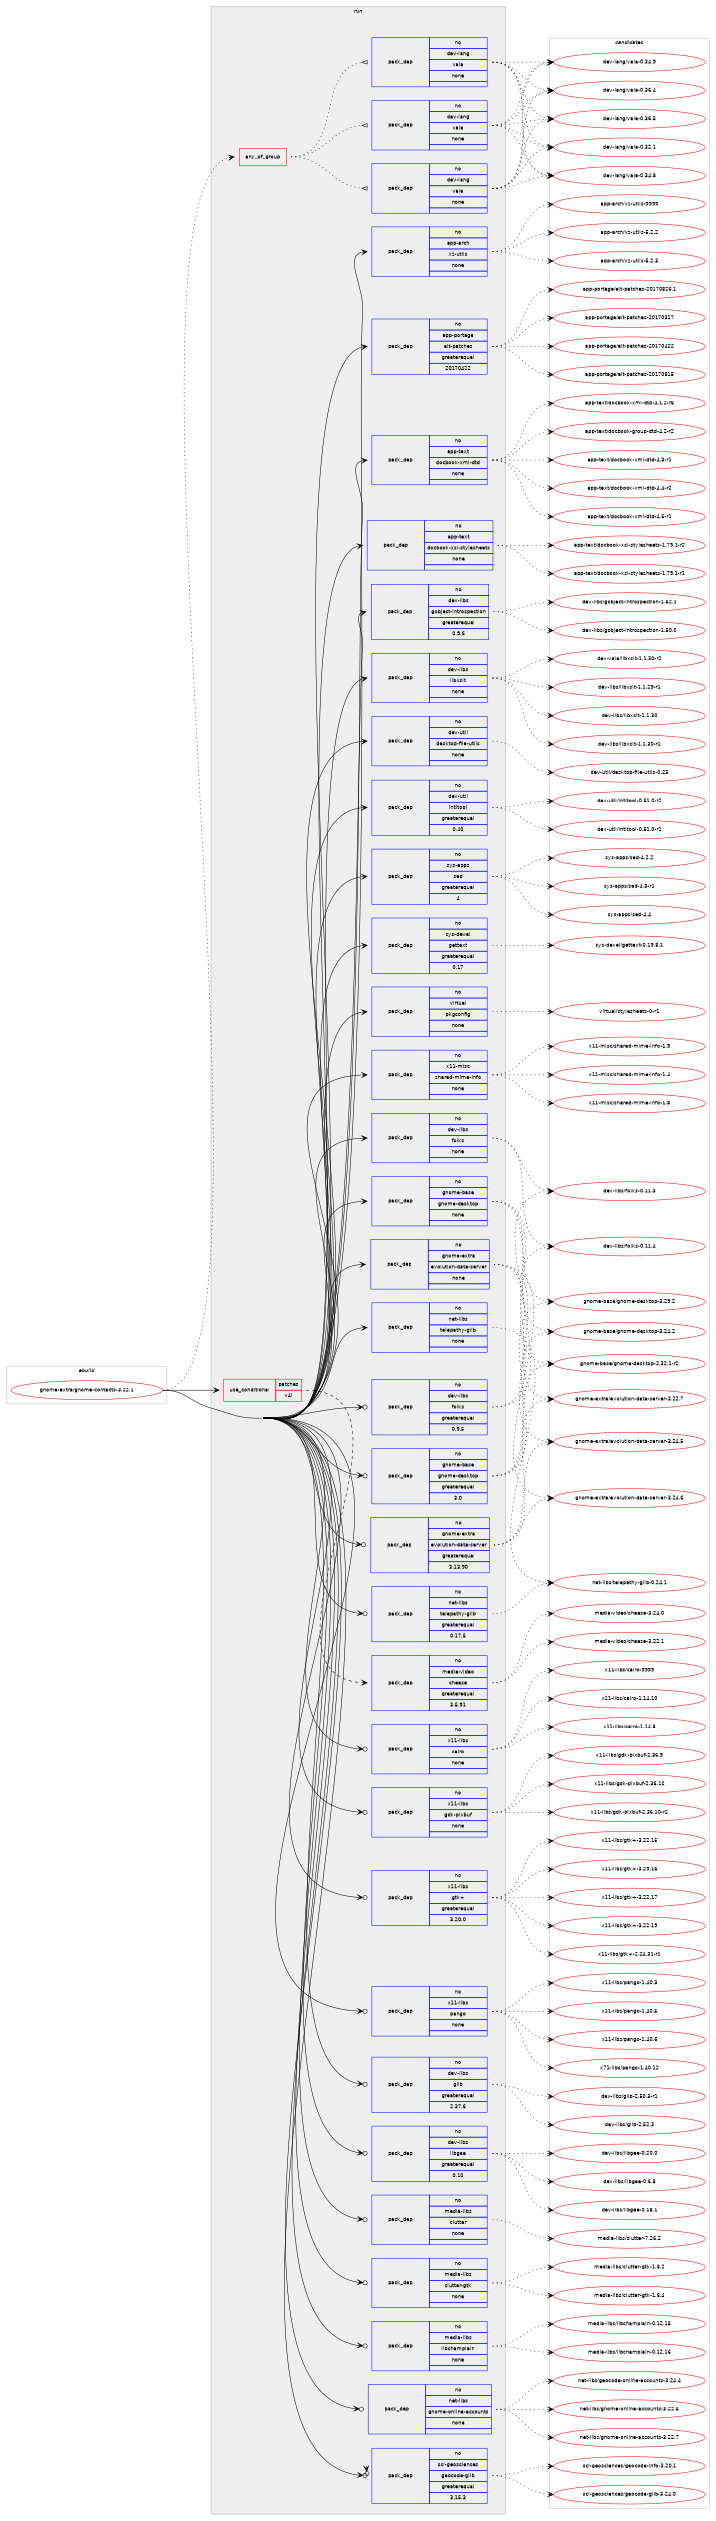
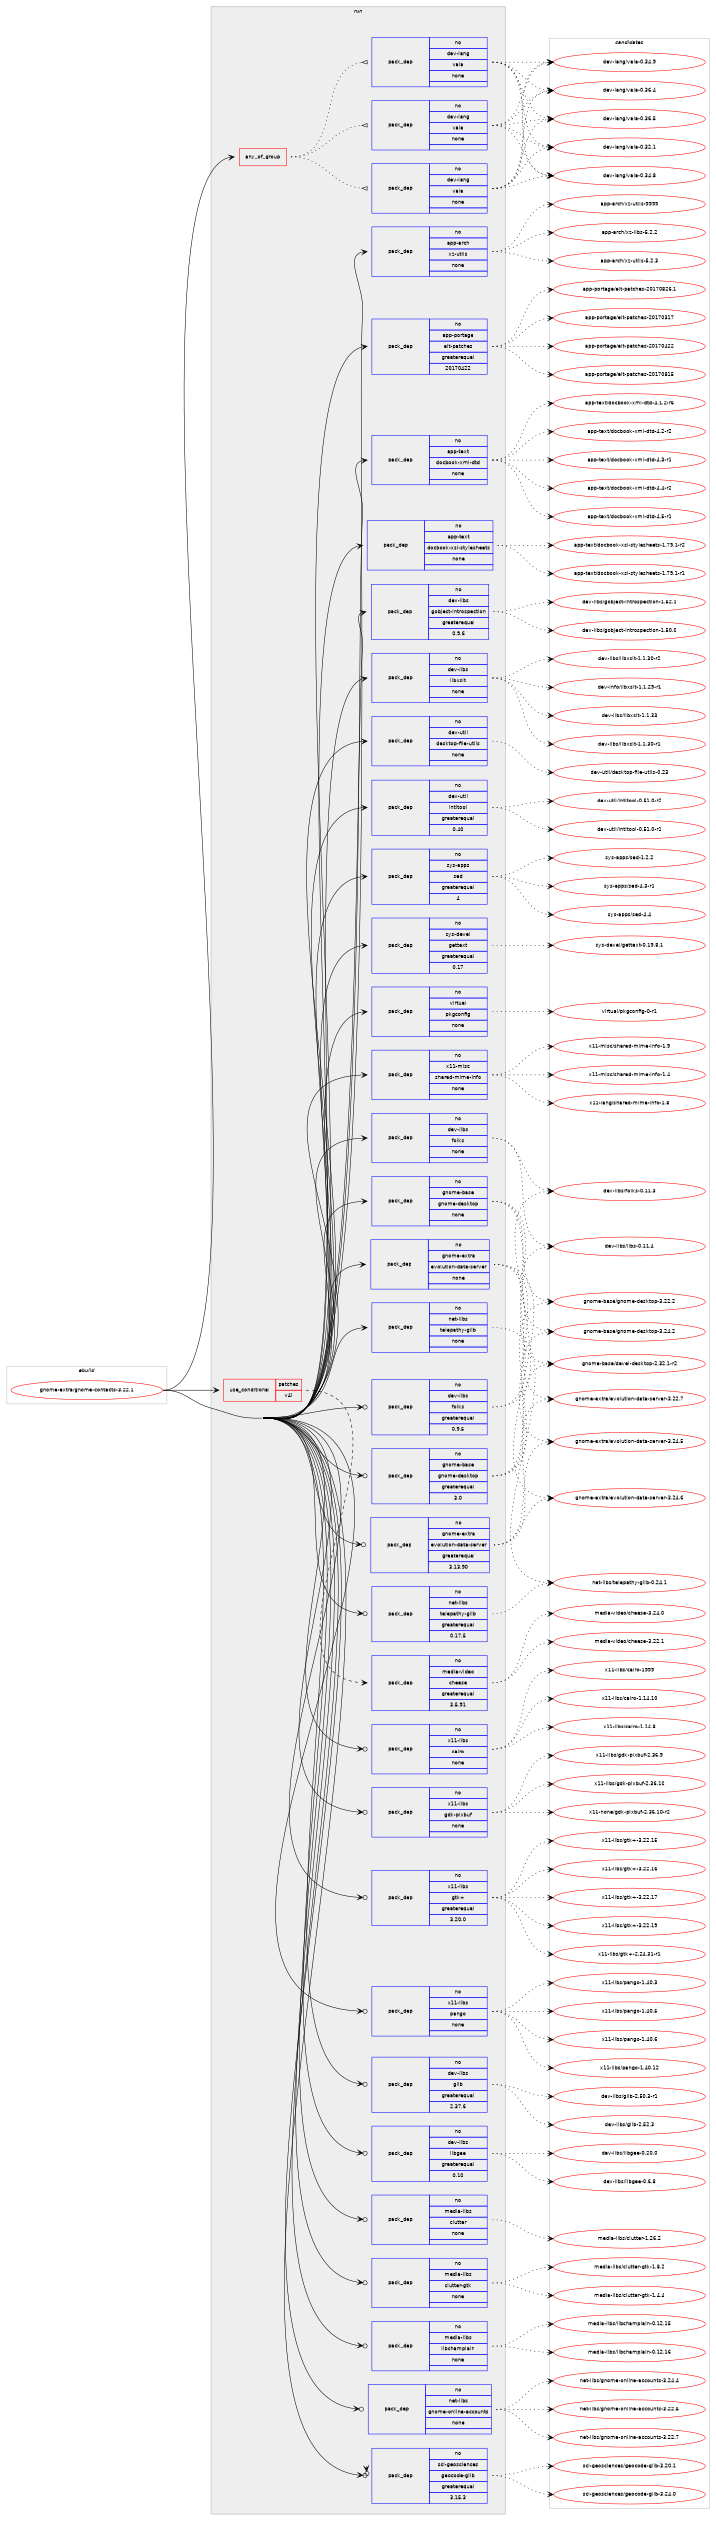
node "app-arch/xz-utils-5.2.2": label "app-arch/xz-utils-5.2.2" -> "app-arch/xz-libs-5.2.2"
node "app-text/docbook-group-dtd-4.2-r2": label "app-text/docbook-group-dtd-4.2-r2" -> "app-text/docbook-xml-dtd-4.2-r2"
node "dev-vala/libxslt-1.1.30-r2": label "dev-vala/libxslt-1.1.30-r2" -> "dev-libs/libxslt-1.1.30-r2"
node "dev-libs/libxslt-1.1.29-r1": label "dev-libs/libxslt-1.1.29-r1" -> "dev-info/libxslt-1.1.29-r1"
node "dev-libs/libxslt-1.1.30": label "dev-libs/libxslt-1.1.30" -> "dev-libs/libxslt-1.1.33"
edge "gnome-extra/gnome-contacts-3.22.1" -> "any_of_group": style dotted -> solid
node "sys-apps/sed-4.2.2": label "sys-apps/sed-4.2.2" -> "sys-apps/sed-1.2.2"
node "virtual/stylesheets-0-r1": label "virtual/stylesheets-0-r1" -> "virtual/pkgconfig-0-r1"
node "x11-misc/shared-mime-info-1.8": label "x11-misc/shared-mime-info-1.8" -> "x11-lang/shared-mime-info-1.8"
node "dev-libs/folks-0.11.4": label "dev-libs/folks-0.11.4" -> "dev-libs/libs-0.11.4"
node "gnome-base/gnome-desktop-3.29.2": label "gnome-base/gnome-desktop-3.29.2" -> "gnome-base/gnome-desktop-3.22.2"
node "gnome-base/gnome-desktop-2.32.1-r2": label "gnome-base/gnome-desktop-2.32.1-r2" -> "gnome-base/devel-desktop-2.32.1-r2"
node "x11-libs/cairo-9999": label "x11-libs/cairo-9999" -> "x11-libs/cairo-1999"
node "x11-libs/gdk-pixbuf-2.36.10-r2": label "x11-libs/gdk-pixbuf-2.36.10-r2" -> "x11-none/gdk-pixbuf-2.36.10-r2"
node "x11-libs/gtk+-3.29.16": label "x11-libs/gtk+-3.29.16" -> "x11-libs/gtk+-3.22.16"
node "x71-libs/pango-1.40.12": label "x71-libs/pango-1.40.12" -> "x11-libs/pango-1.40.12"
node "dev-libs/libgee-0.18.1": removed
node "media-libs/clutter-7.26.2": label "media-libs/clutter-7.26.2" -> "media-libs/clutter-1.26.2"
node "media-libs/clutter-gtk-1.8.4": label "media-libs/clutter-gtk-1.8.4" -> "media-libs/clutter-gtk-1.4.4"
node "net-libs/geocode-online-accounts-3.24.4": label "net-libs/geocode-online-accounts-3.24.4" -> "net-libs/gnome-online-accounts-3.24.4"
node "sci-geosciences/geocode-info-3.20.1": label "sci-geosciences/geocode-info-3.20.1" -> "sci-geosciences/geocode-glib-3.20.1"
